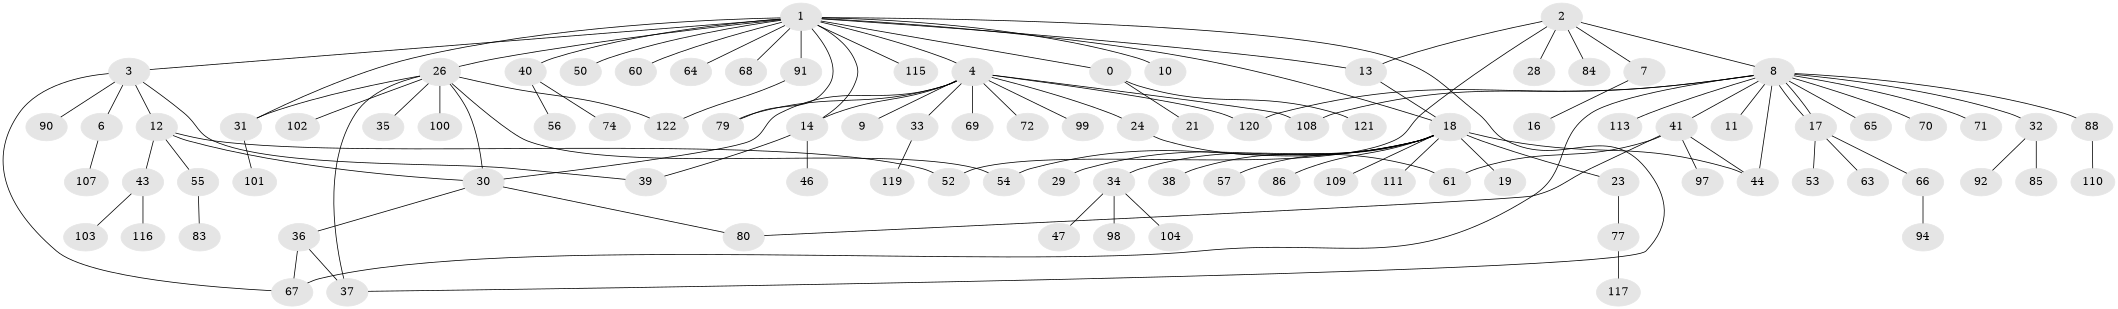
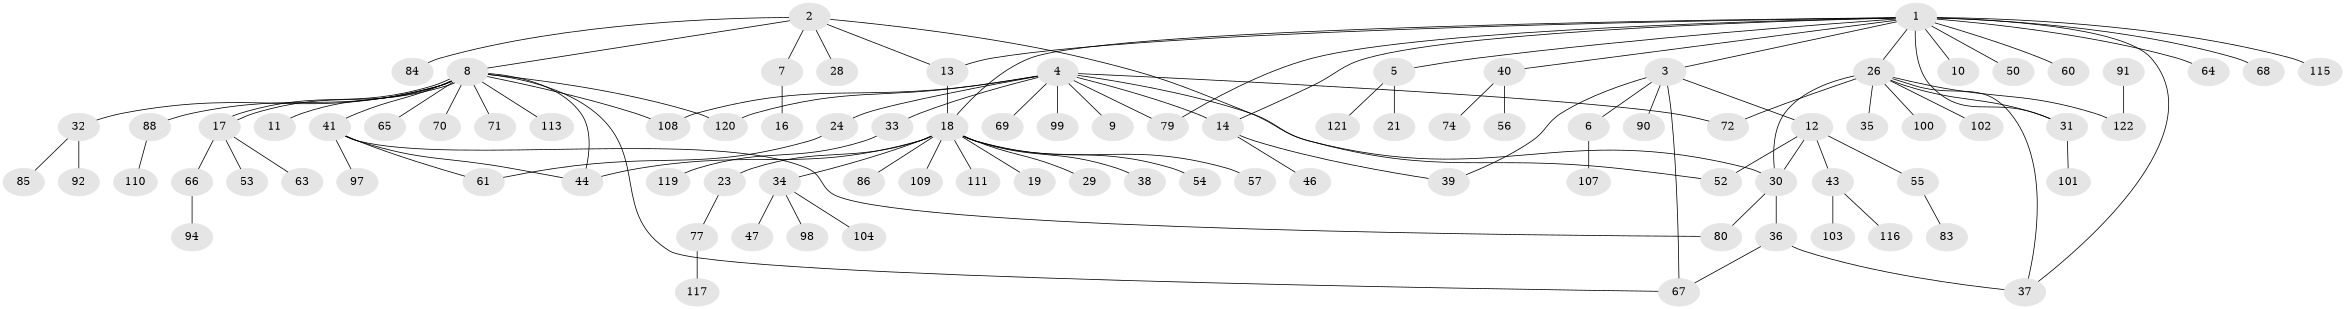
edge "1" -- "4": removed
edge "1" -- "91": removed
node "0": label "0" -> "5"
edge "26" -- "54": now "26" -- "72"
